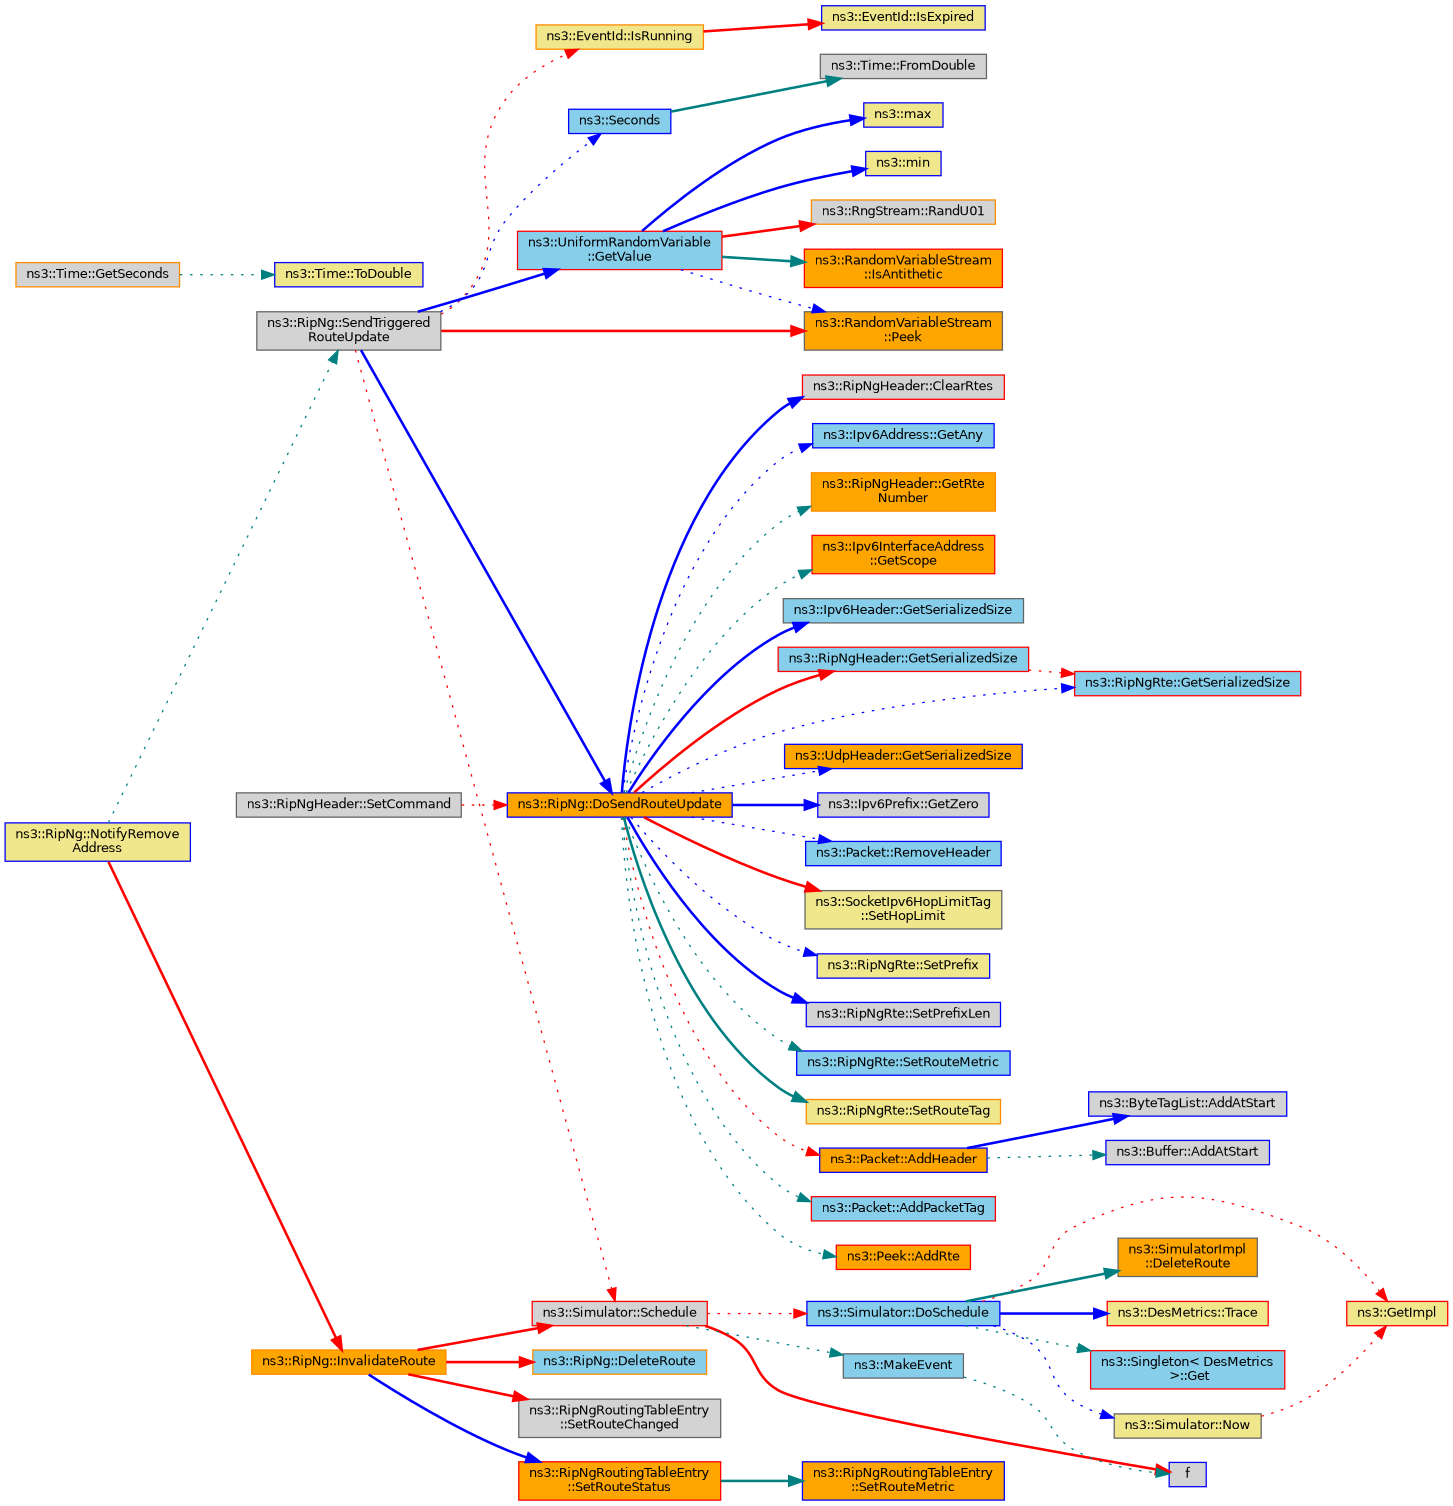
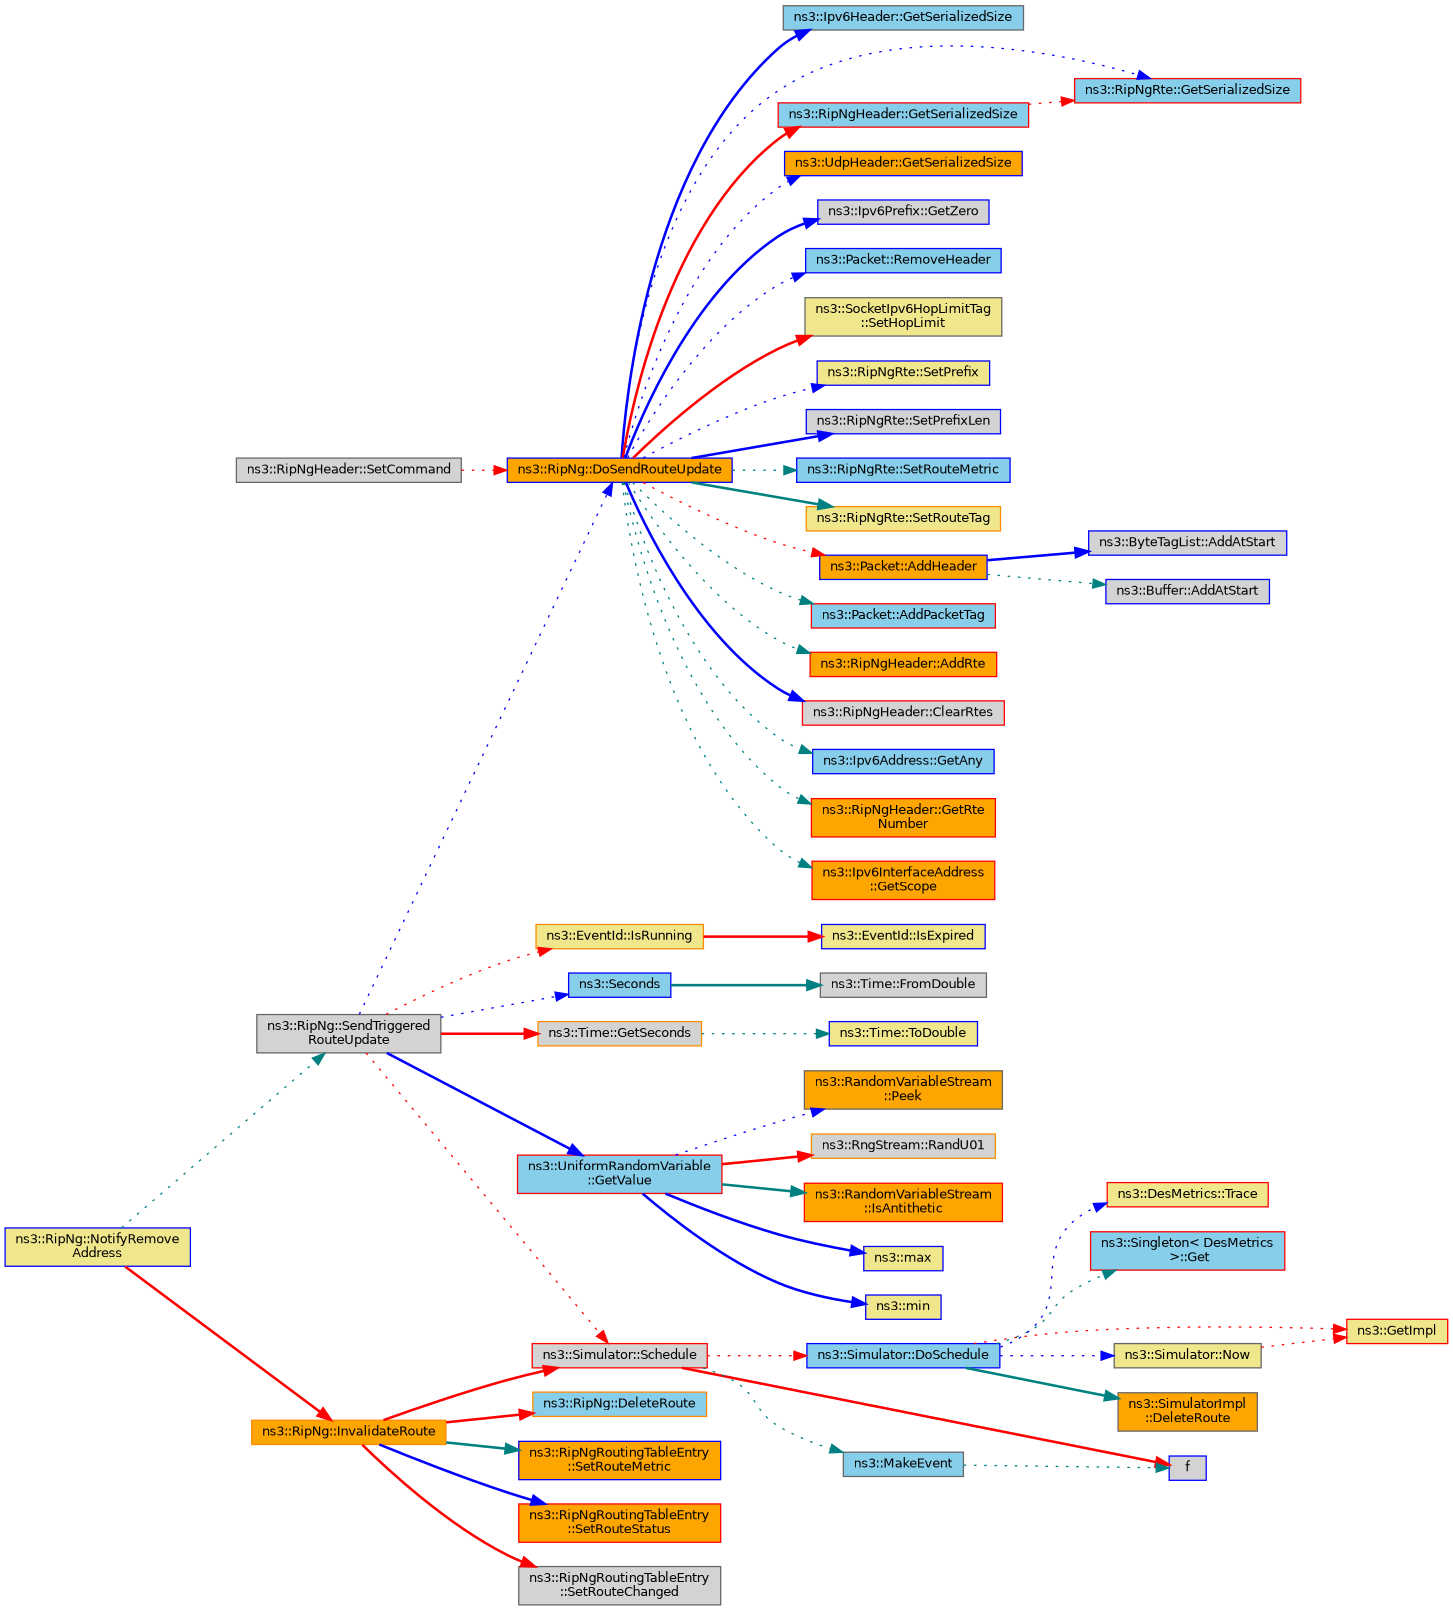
edge "ns3::RipNg::SendTriggered RouteUpdate" -> "ns3::RandomVariableStream ::Peek": now "ns3::RipNg::SendTriggered RouteUpdate" -> "ns3::Time::GetSeconds"
node "ns3::RipNgHeader::GetRte Number": color darkorange -> red
edge "ns3::RipNg::SendTriggered RouteUpdate" -> "ns3::RipNg::DoSendRouteUpdate": style bold -> dotted
edge "ns3::RipNg::DoSendRouteUpdate" -> "ns3::Ipv6Address::GetAny": color blue -> teal
node "ns3::Peek::AddRte": label "ns3::Peek::AddRte" -> "ns3::RipNgHeader::AddRte"
edge "ns3::Simulator::DoSchedule" -> "ns3::DesMetrics::Trace": style bold -> dotted
edge "ns3::RipNgRoutingTableEntry ::SetRouteStatus" -> "ns3::RipNgRoutingTableEntry ::SetRouteMetric": now "ns3::RipNg::InvalidateRoute" -> "ns3::RipNgRoutingTableEntry ::SetRouteMetric"
